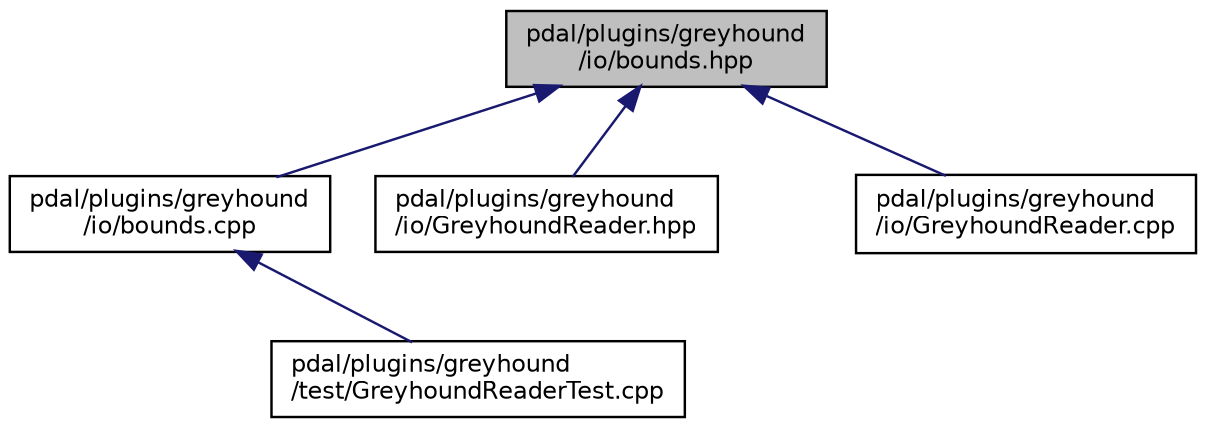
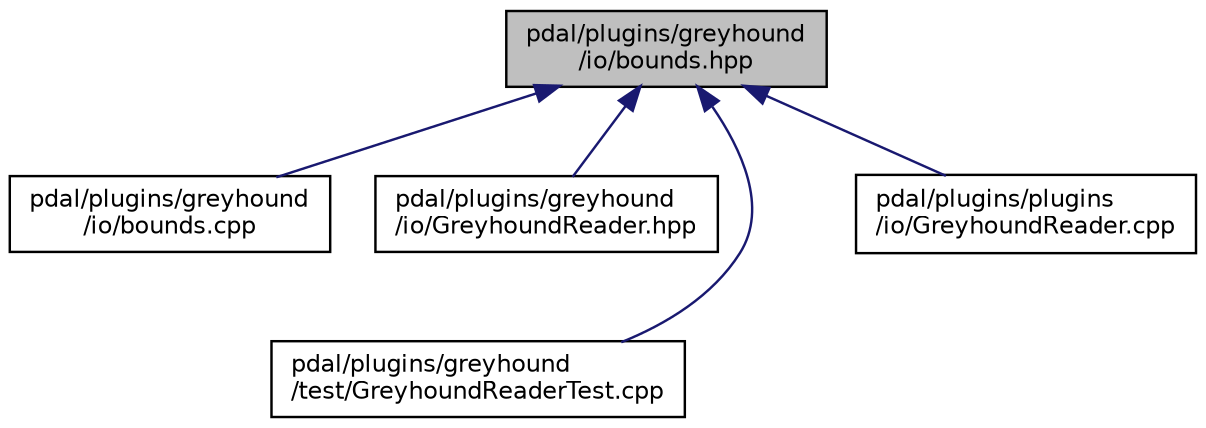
node "pdal/plugins/greyhound /io/GreyhoundReader.cpp": label "pdal/plugins/greyhound /io/GreyhoundReader.cpp" -> "pdal/plugins/plugins /io/GreyhoundReader.cpp"
edge "pdal/plugins/greyhound /test/GreyhoundReaderTest.cpp" -> "pdal/plugins/greyhound /io/bounds.cpp": now "pdal/plugins/greyhound /test/GreyhoundReaderTest.cpp" -> "pdal/plugins/greyhound /io/bounds.hpp"
